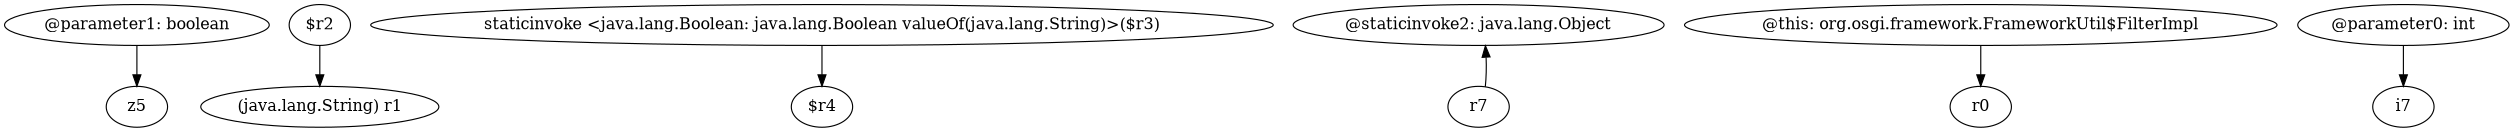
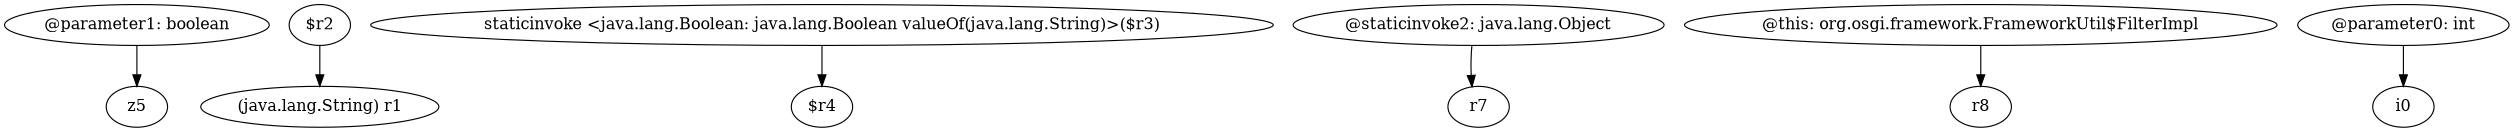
edge "r7" -> "@staticinvoke2: java.lang.Object": reversed
node "r0": label "r0" -> "r8"
node "i7": label "i7" -> "i0"
